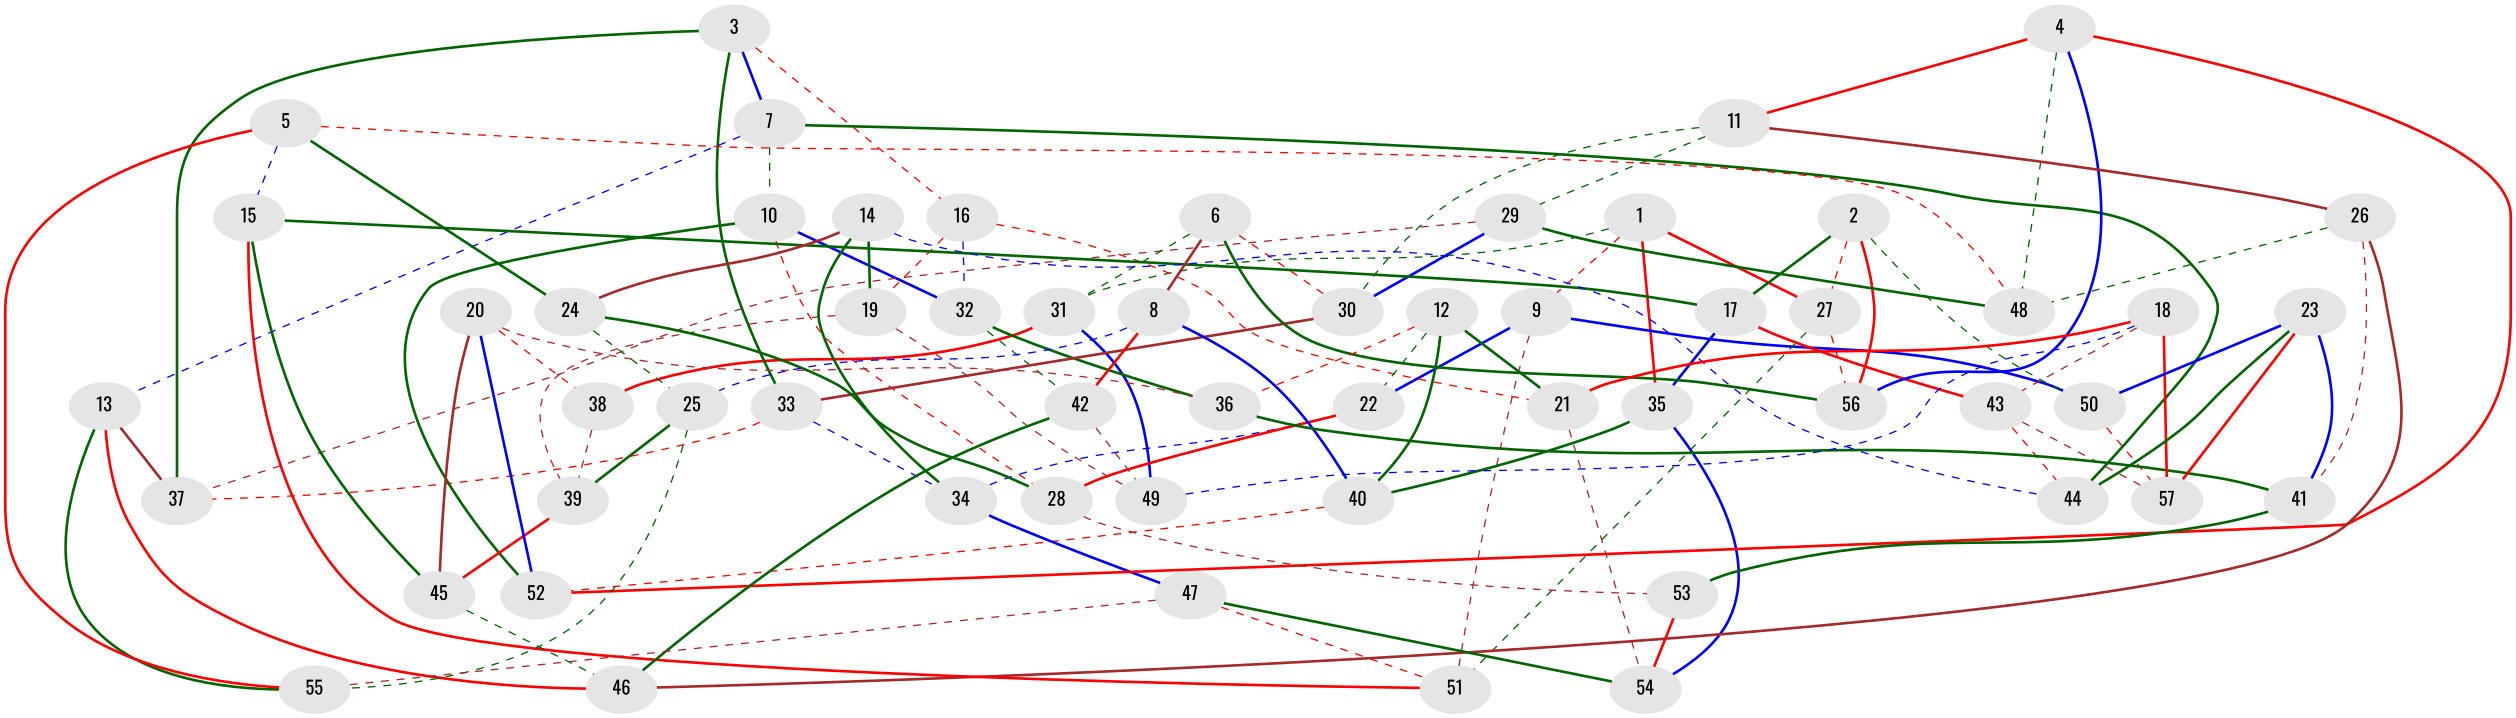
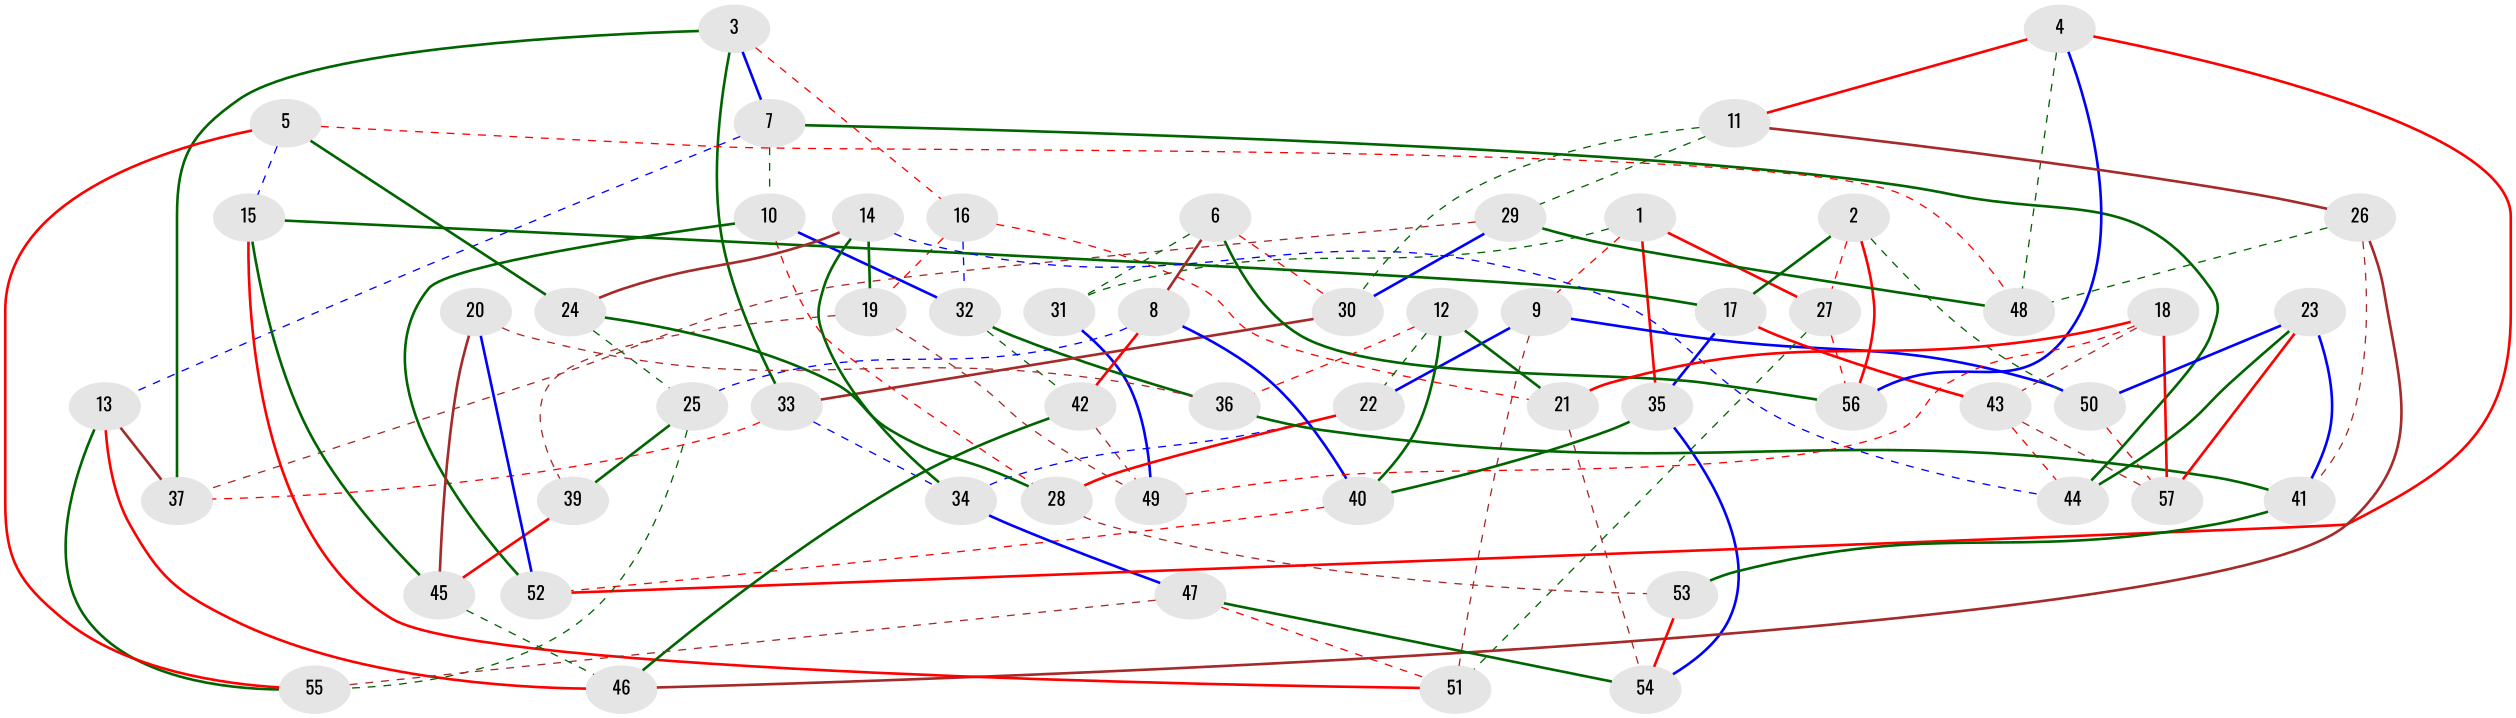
node "38": removed
edge "18" -- "49": color blue -> red
